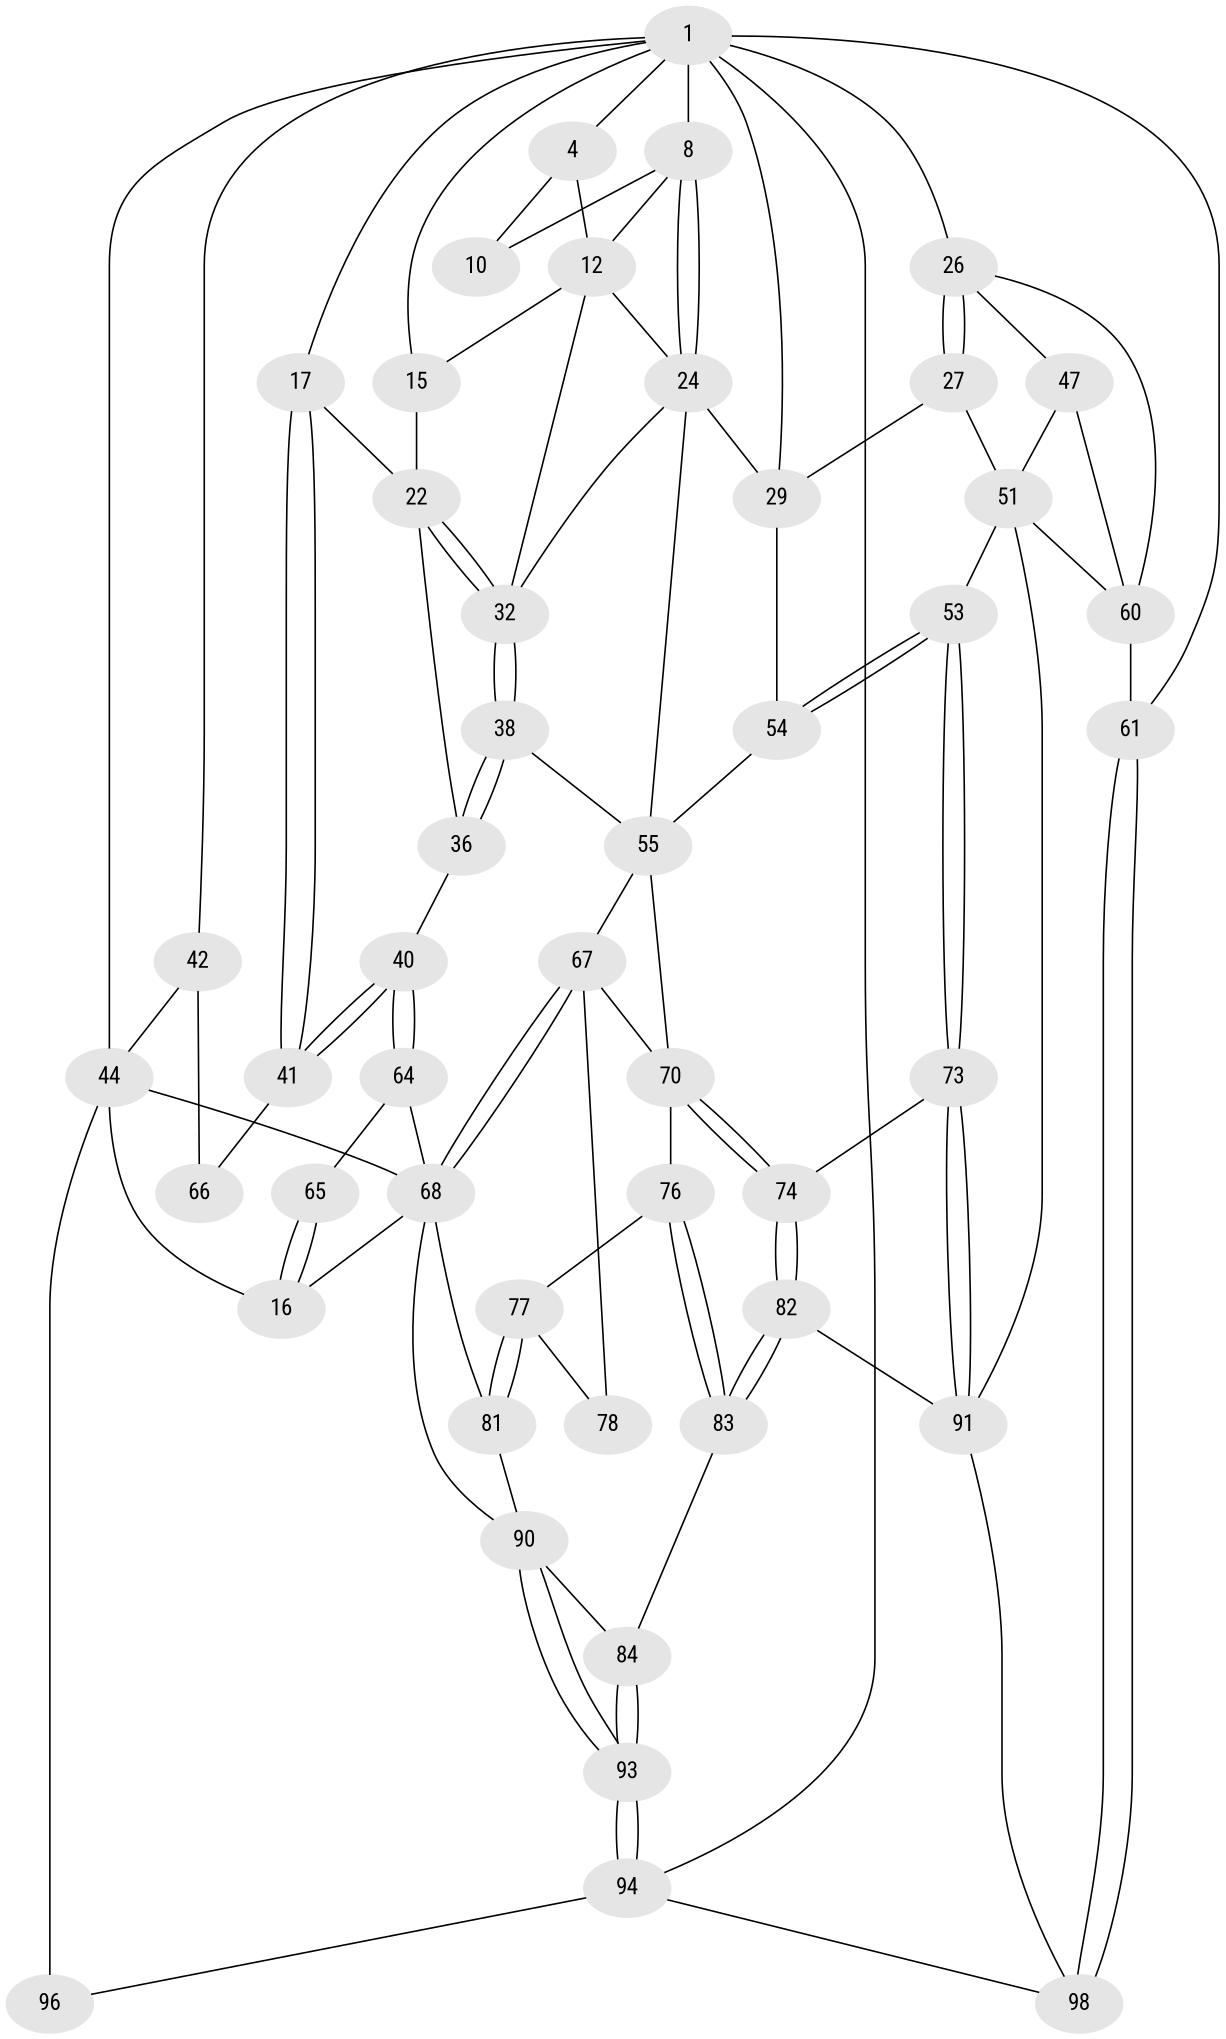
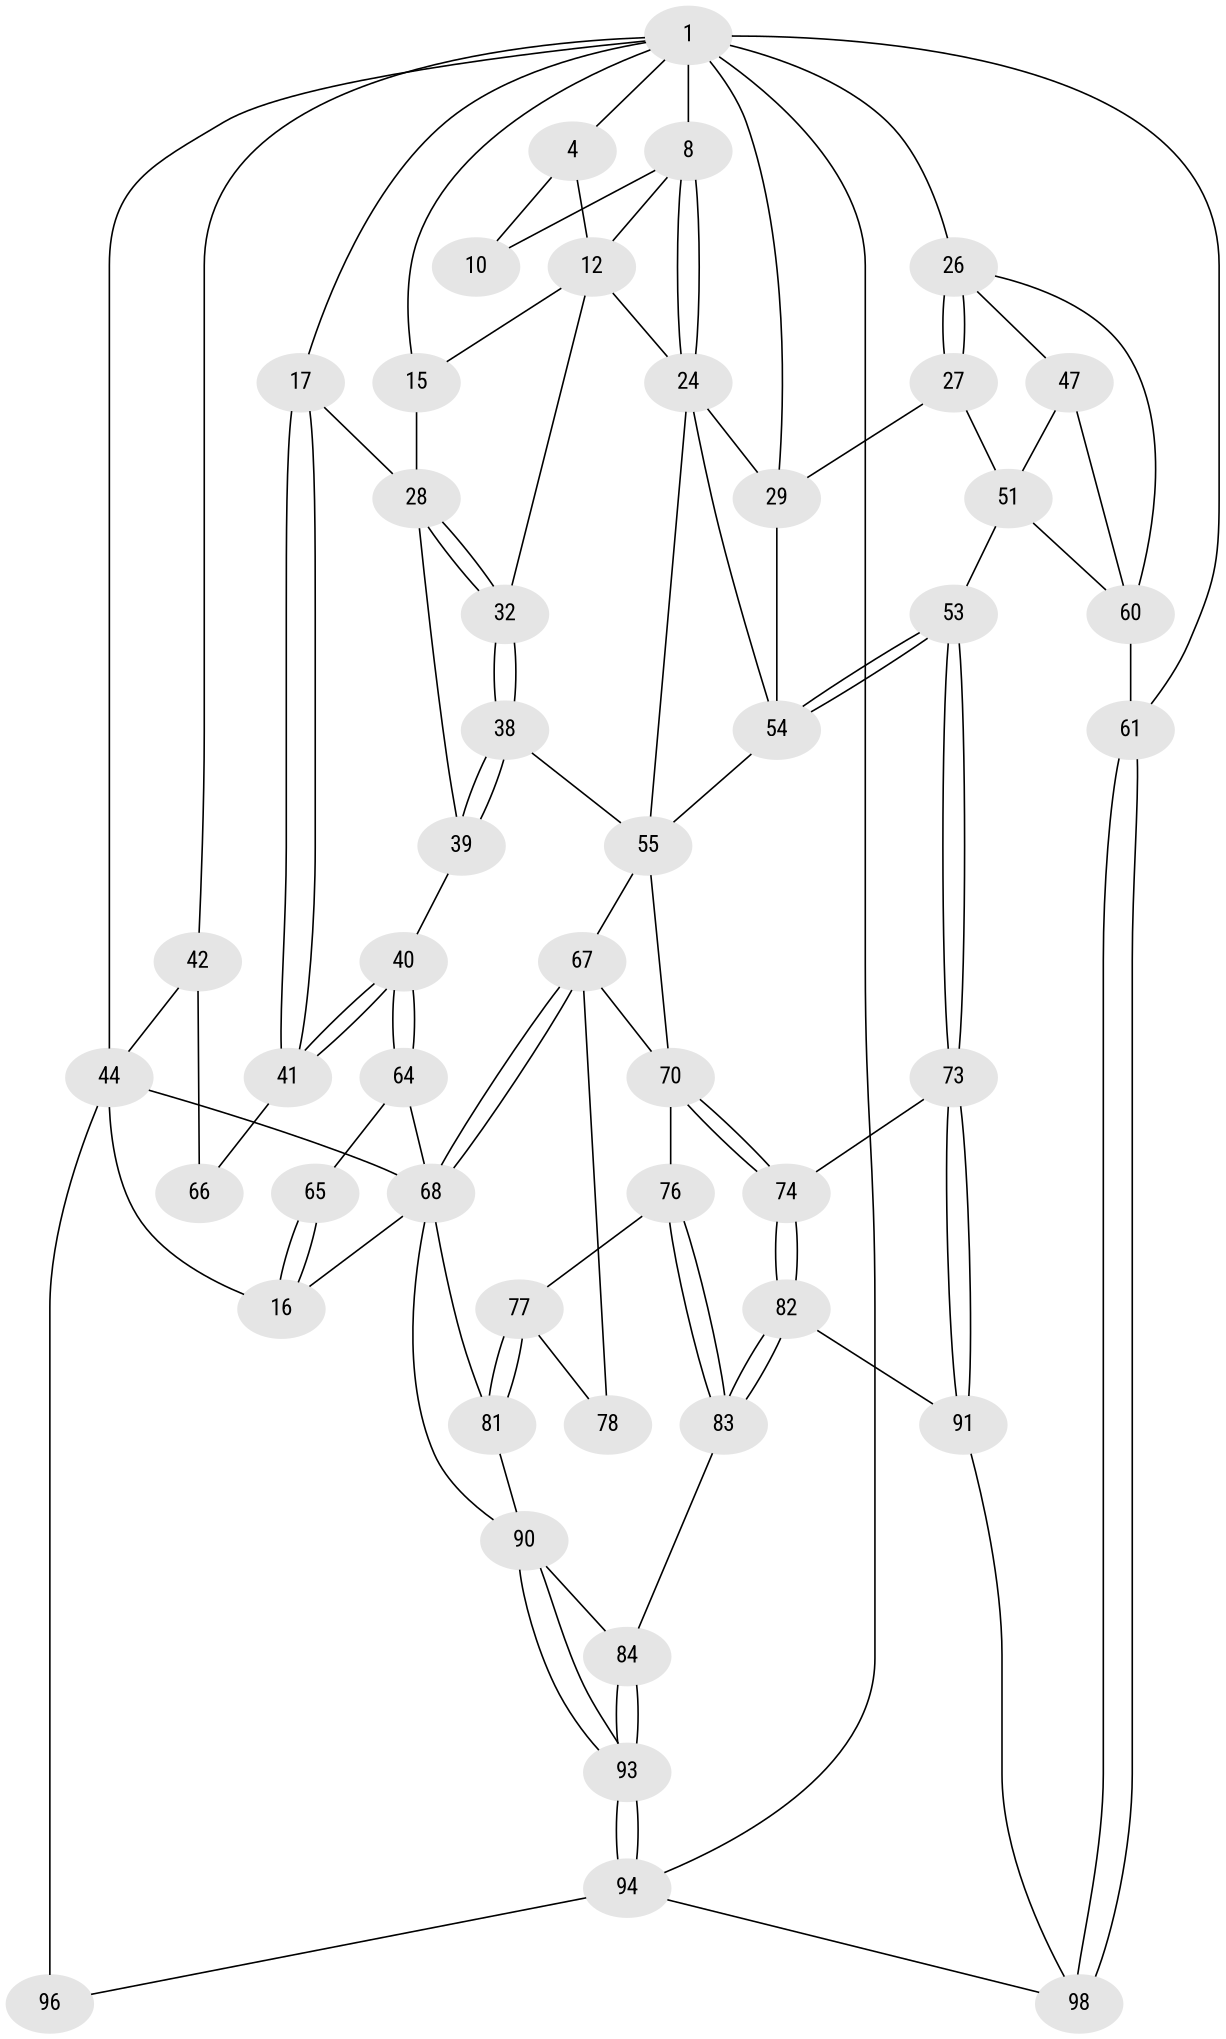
edge "24" -- "32": now "24" -- "54"
node "22": label "22" -> "28"
node "36": label "36" -> "39"
edge "51" -- "91": removed
